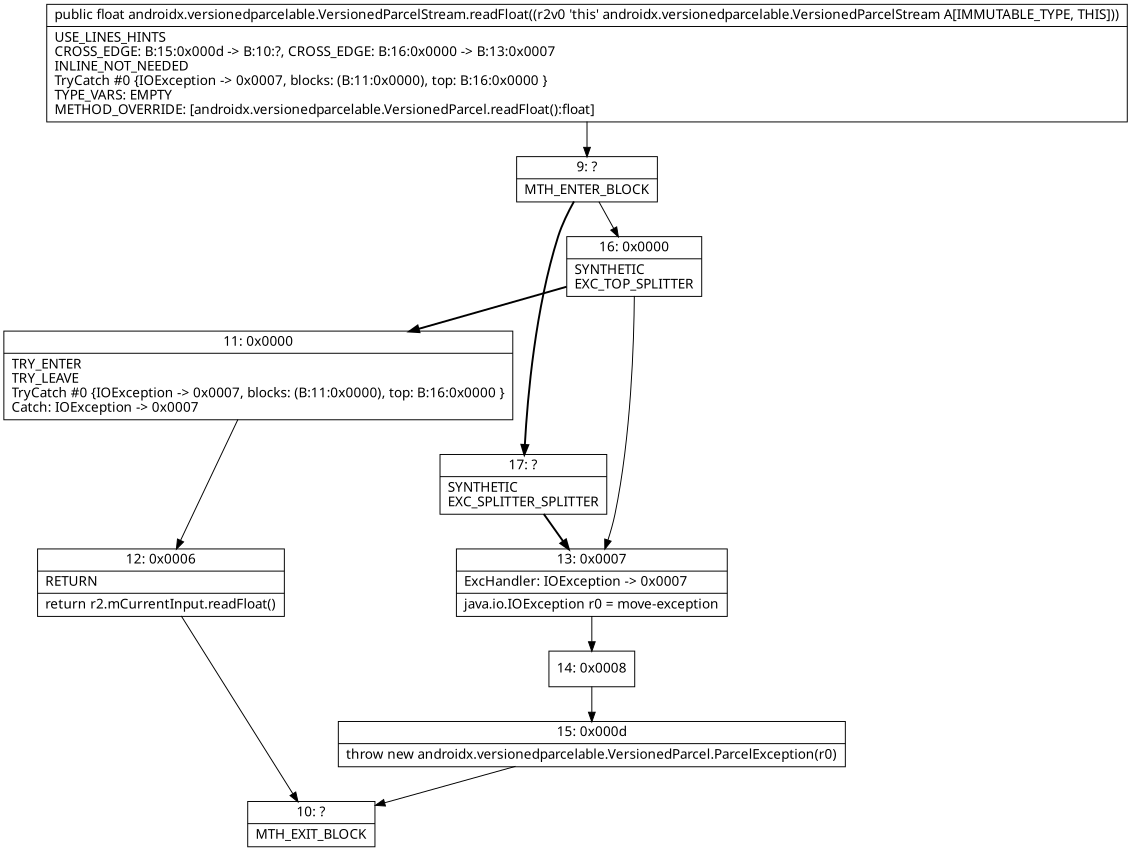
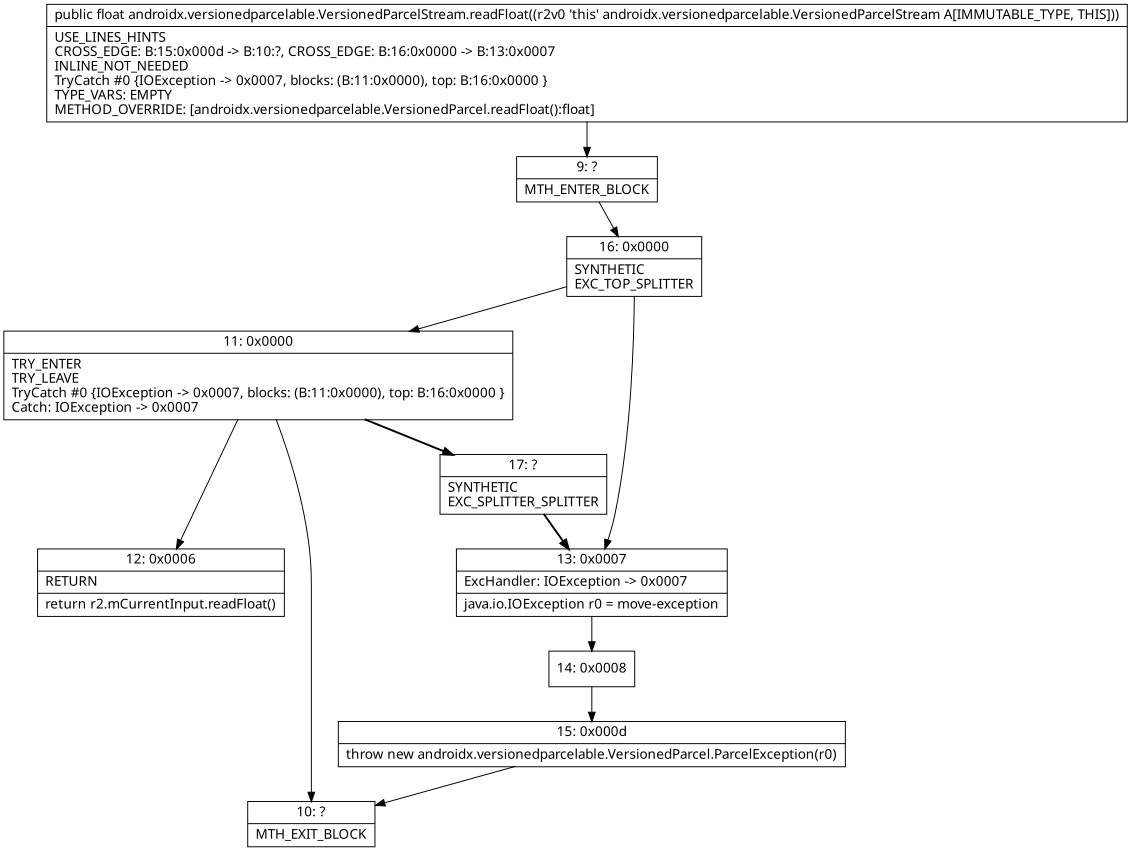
edge "16: 0x0000" -> "11: 0x0000": style bold -> solid
edge "9: ?" -> "17: ?": now "11: 0x0000" -> "17: ?"
edge "12: 0x0006" -> "10: ?": now "11: 0x0000" -> "10: ?"
